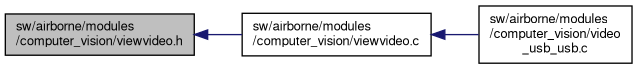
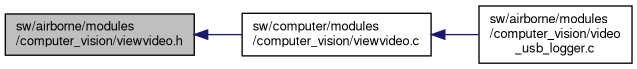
node "sw/airborne/modules /computer_vision/viewvideo.c": label "sw/airborne/modules /computer_vision/viewvideo.c" -> "sw/computer/modules /computer_vision/viewvideo.c"
node "sw/airborne/modules /computer_vision/video _usb_usb.c": label "sw/airborne/modules /computer_vision/video _usb_usb.c" -> "sw/airborne/modules /computer_vision/video _usb_logger.c"
